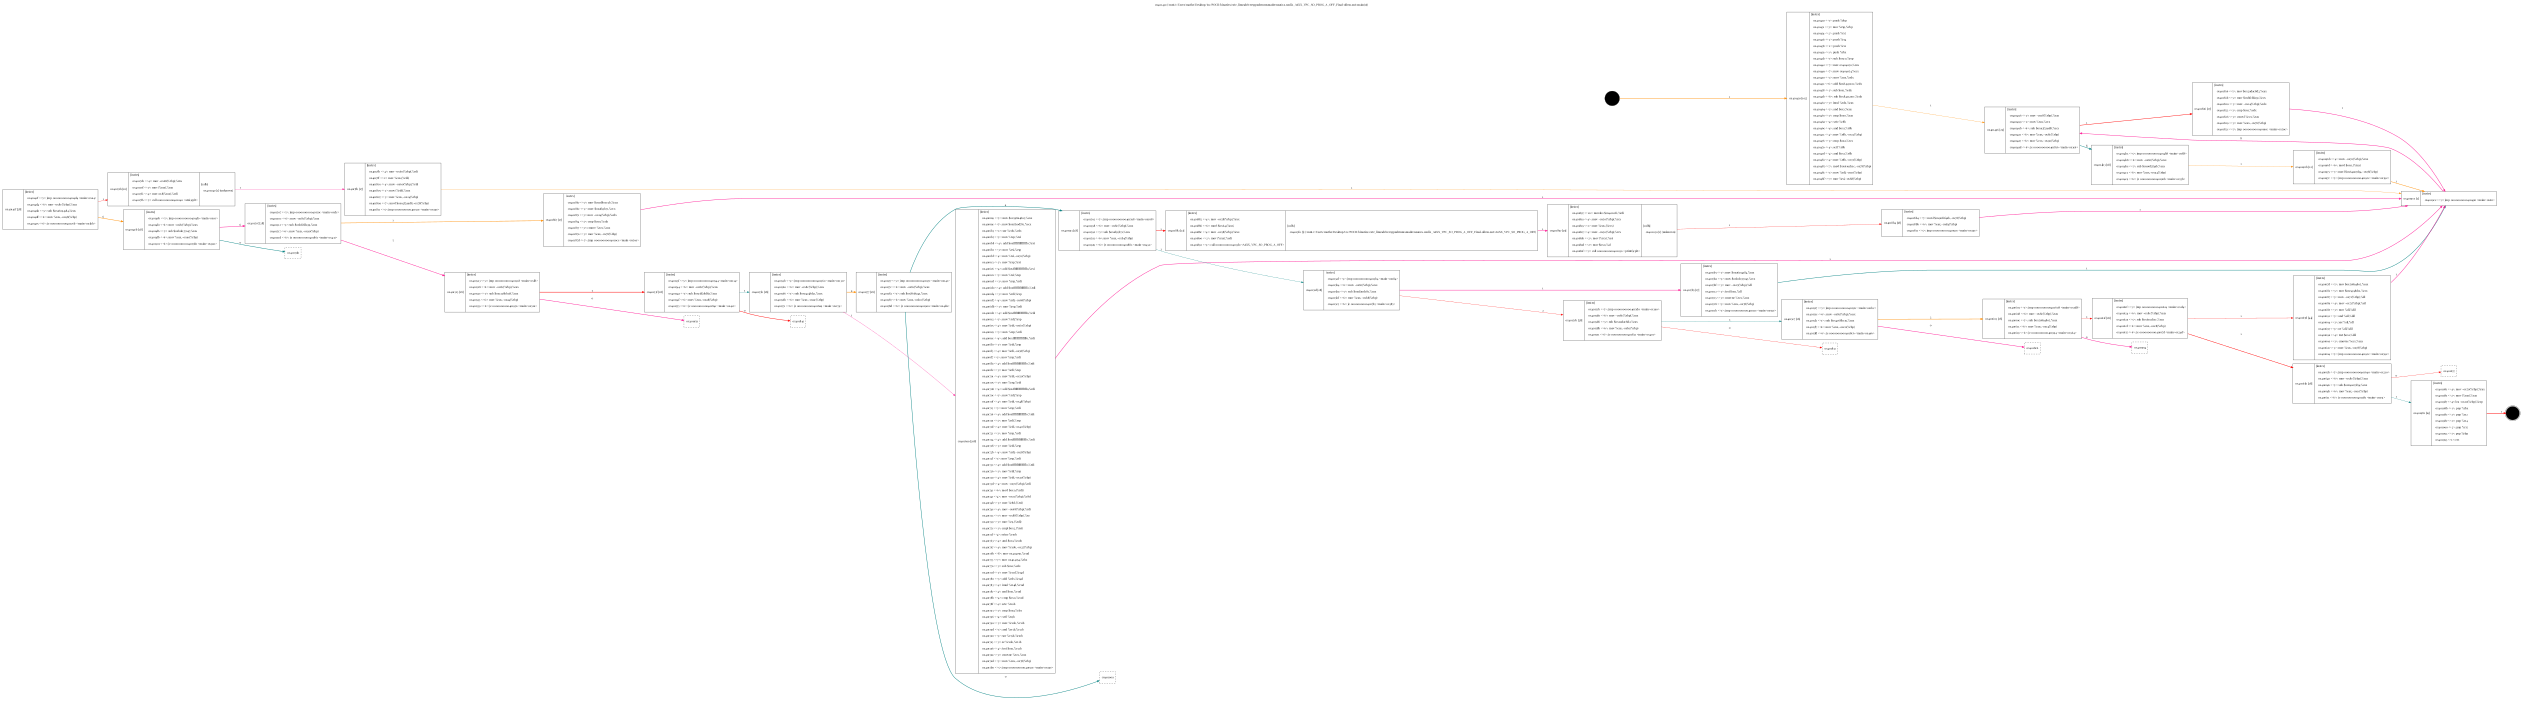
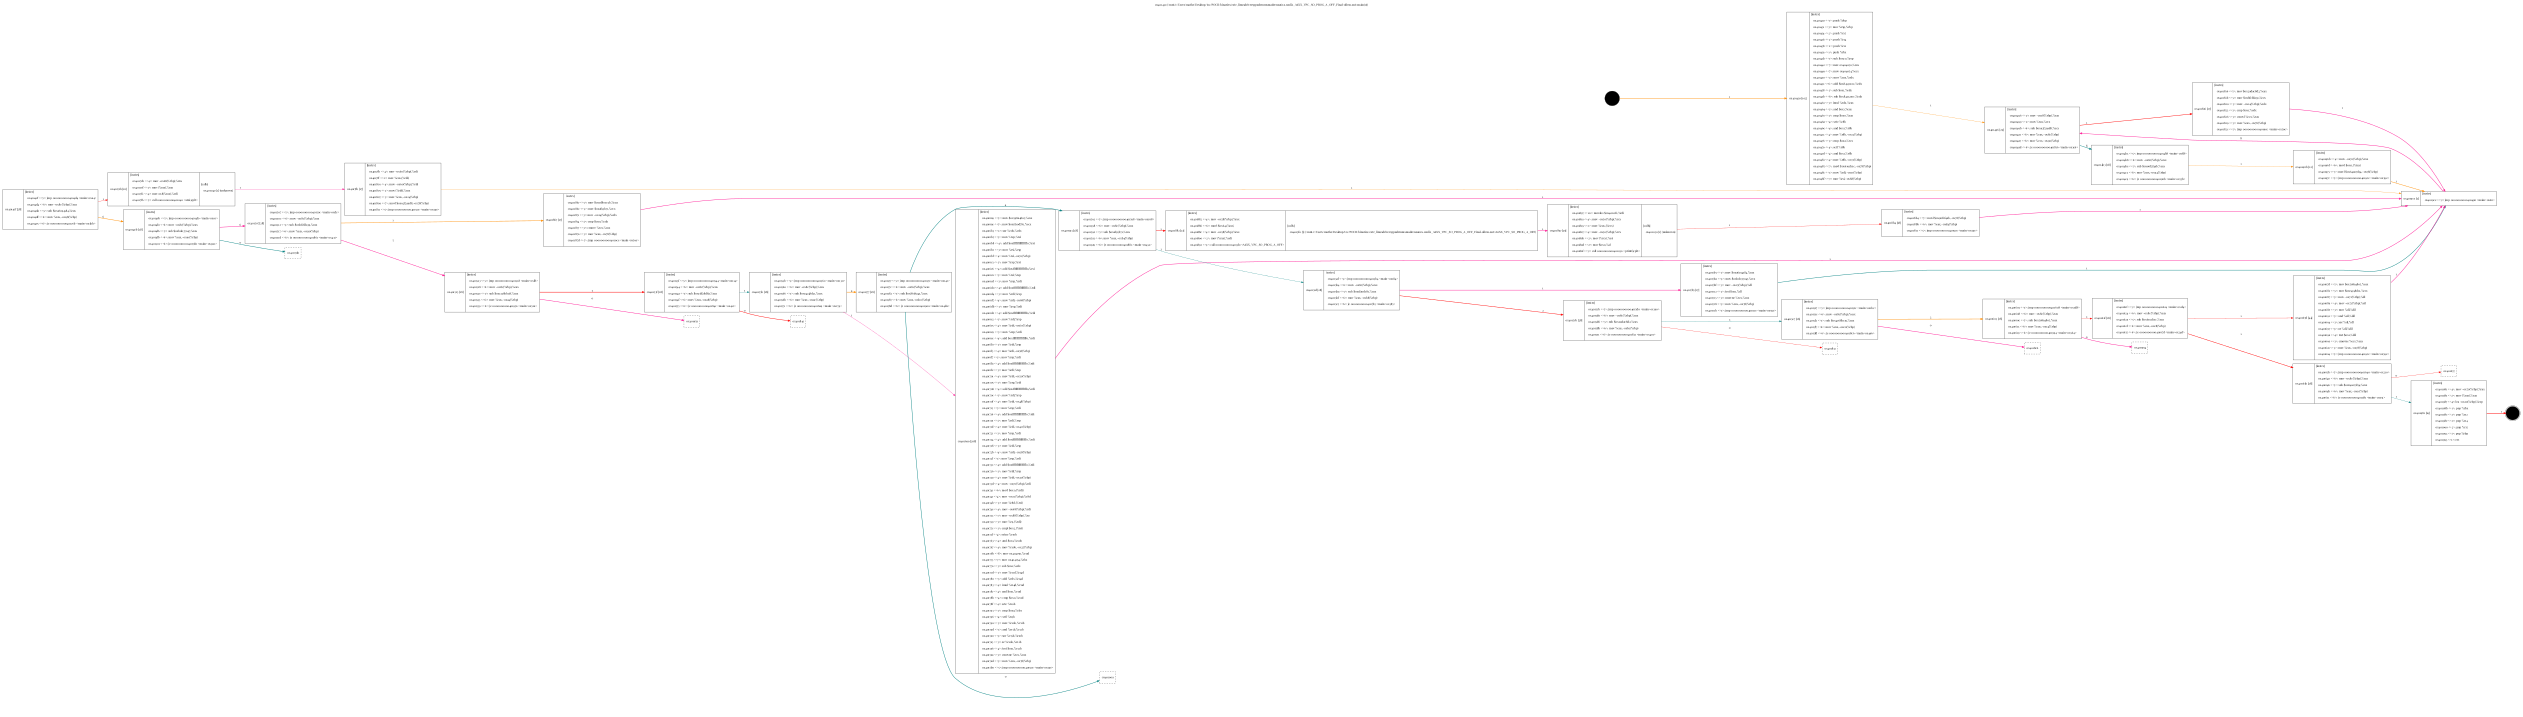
edge "0x4015af [28]" -> "0x4015cb [28]": style solid -> bold
